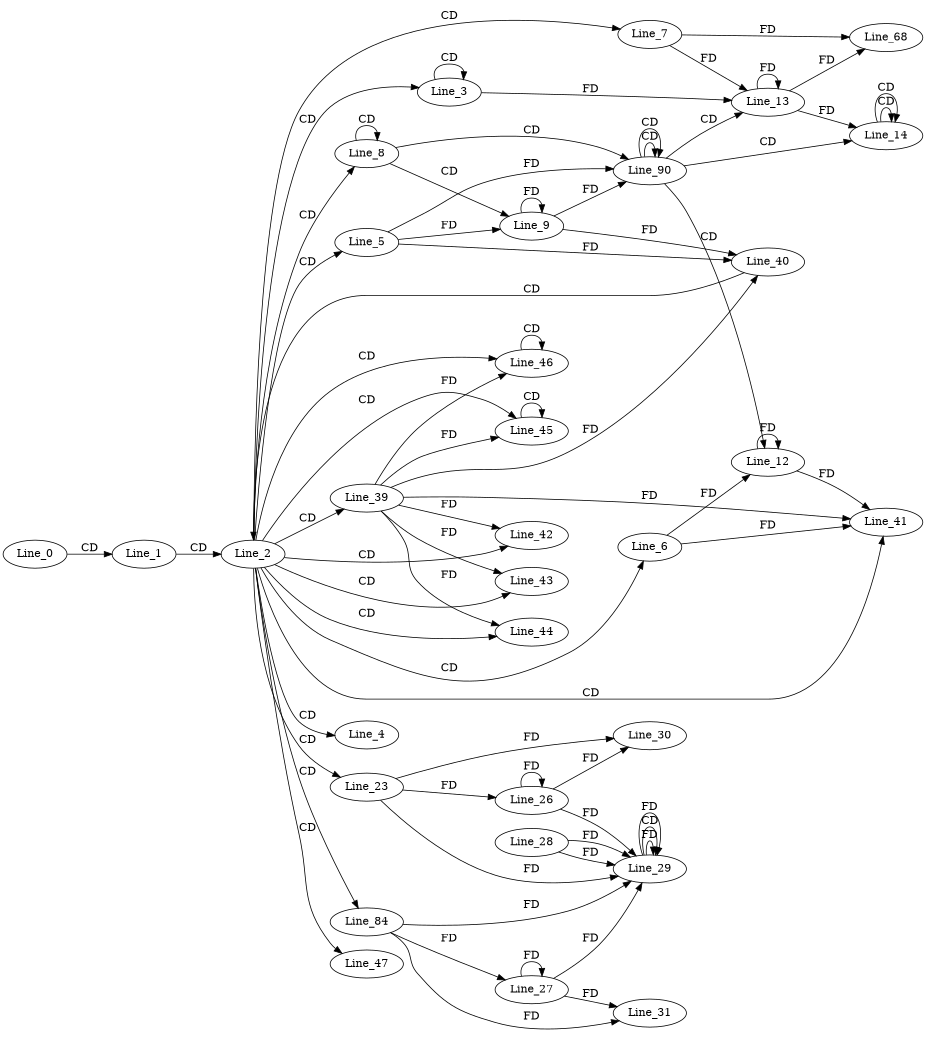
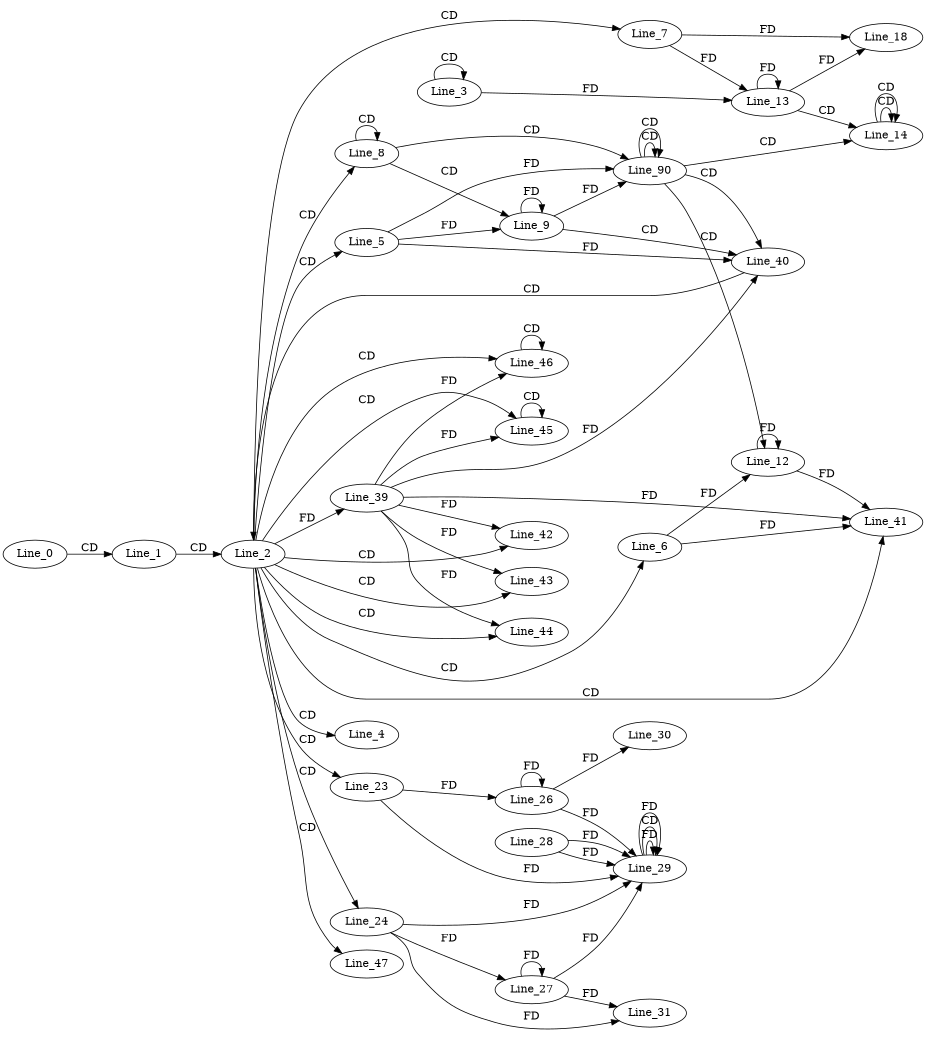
node "Line_68": label "Line_68" -> "Line_18"
edge "Line_13" -> "Line_14": label "FD" -> "CD"
edge "Line_90" -> "Line_13": now "Line_90" -> "Line_40"
edge "Line_9" -> "Line_40": label "FD" -> "CD"
edge "Line_2" -> "Line_3": removed, label "CD"
edge "Line_2" -> "Line_39": label "CD" -> "FD"
edge "Line_23" -> "Line_30": removed, label "FD"
node "Line_84": label "Line_84" -> "Line_24"
